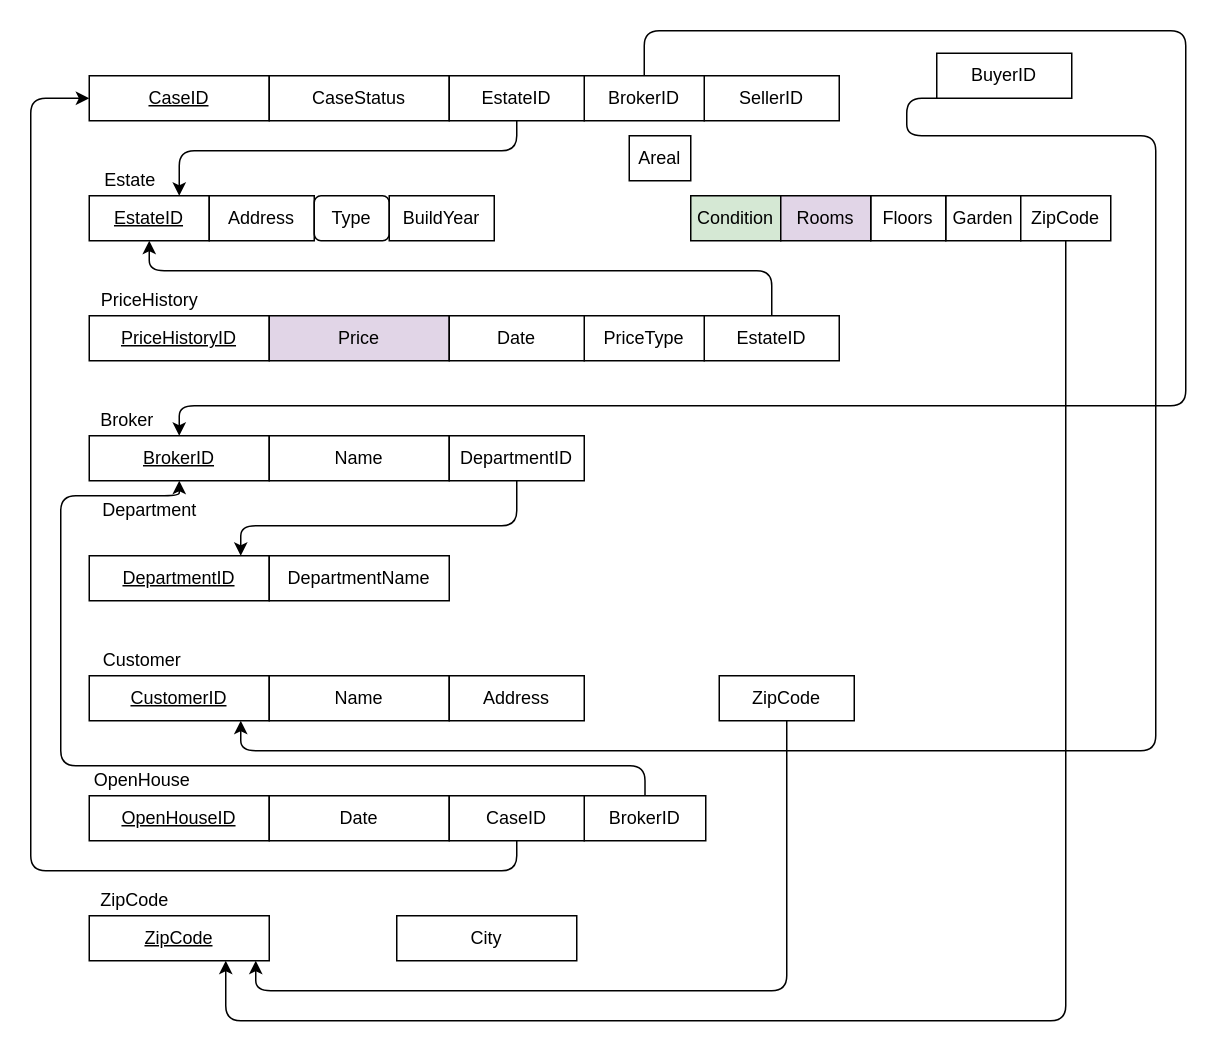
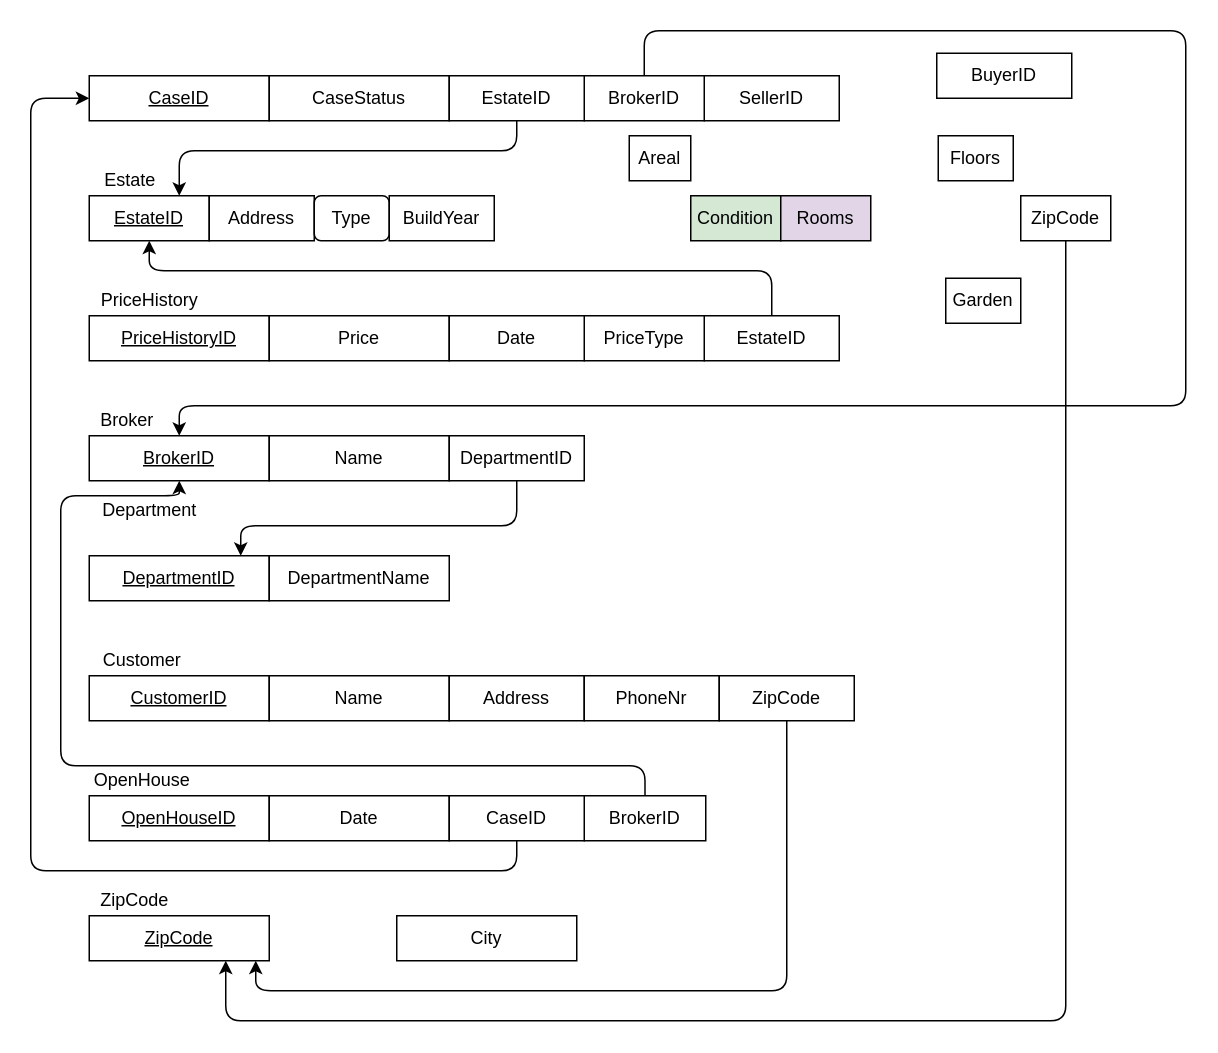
node "Floors": moved (908, 218) -> (976, 158)
node "Garden": moved (983, 218) -> (983, 301)
node "Price": fillcolor #e1d5e7 -> #ffffff
node "PhoneNr": added
edge "BuyerID" -> "CustomerID": removed
